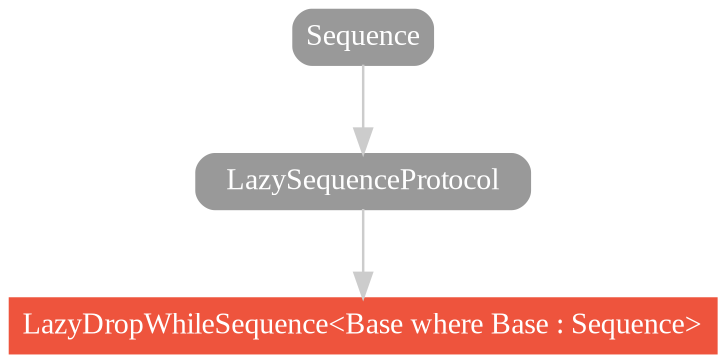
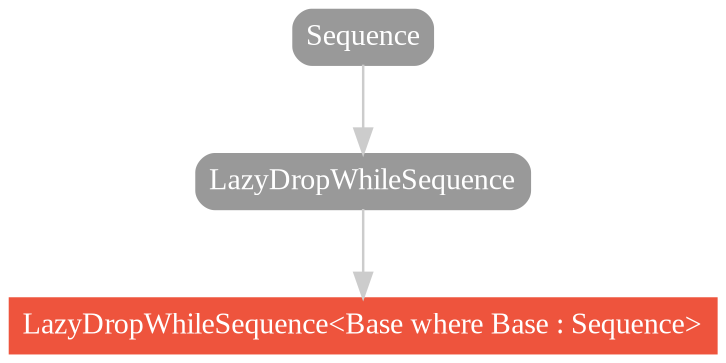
node "LazySequenceProtocol": label "LazySequenceProtocol" -> "LazyDropWhileSequence"
